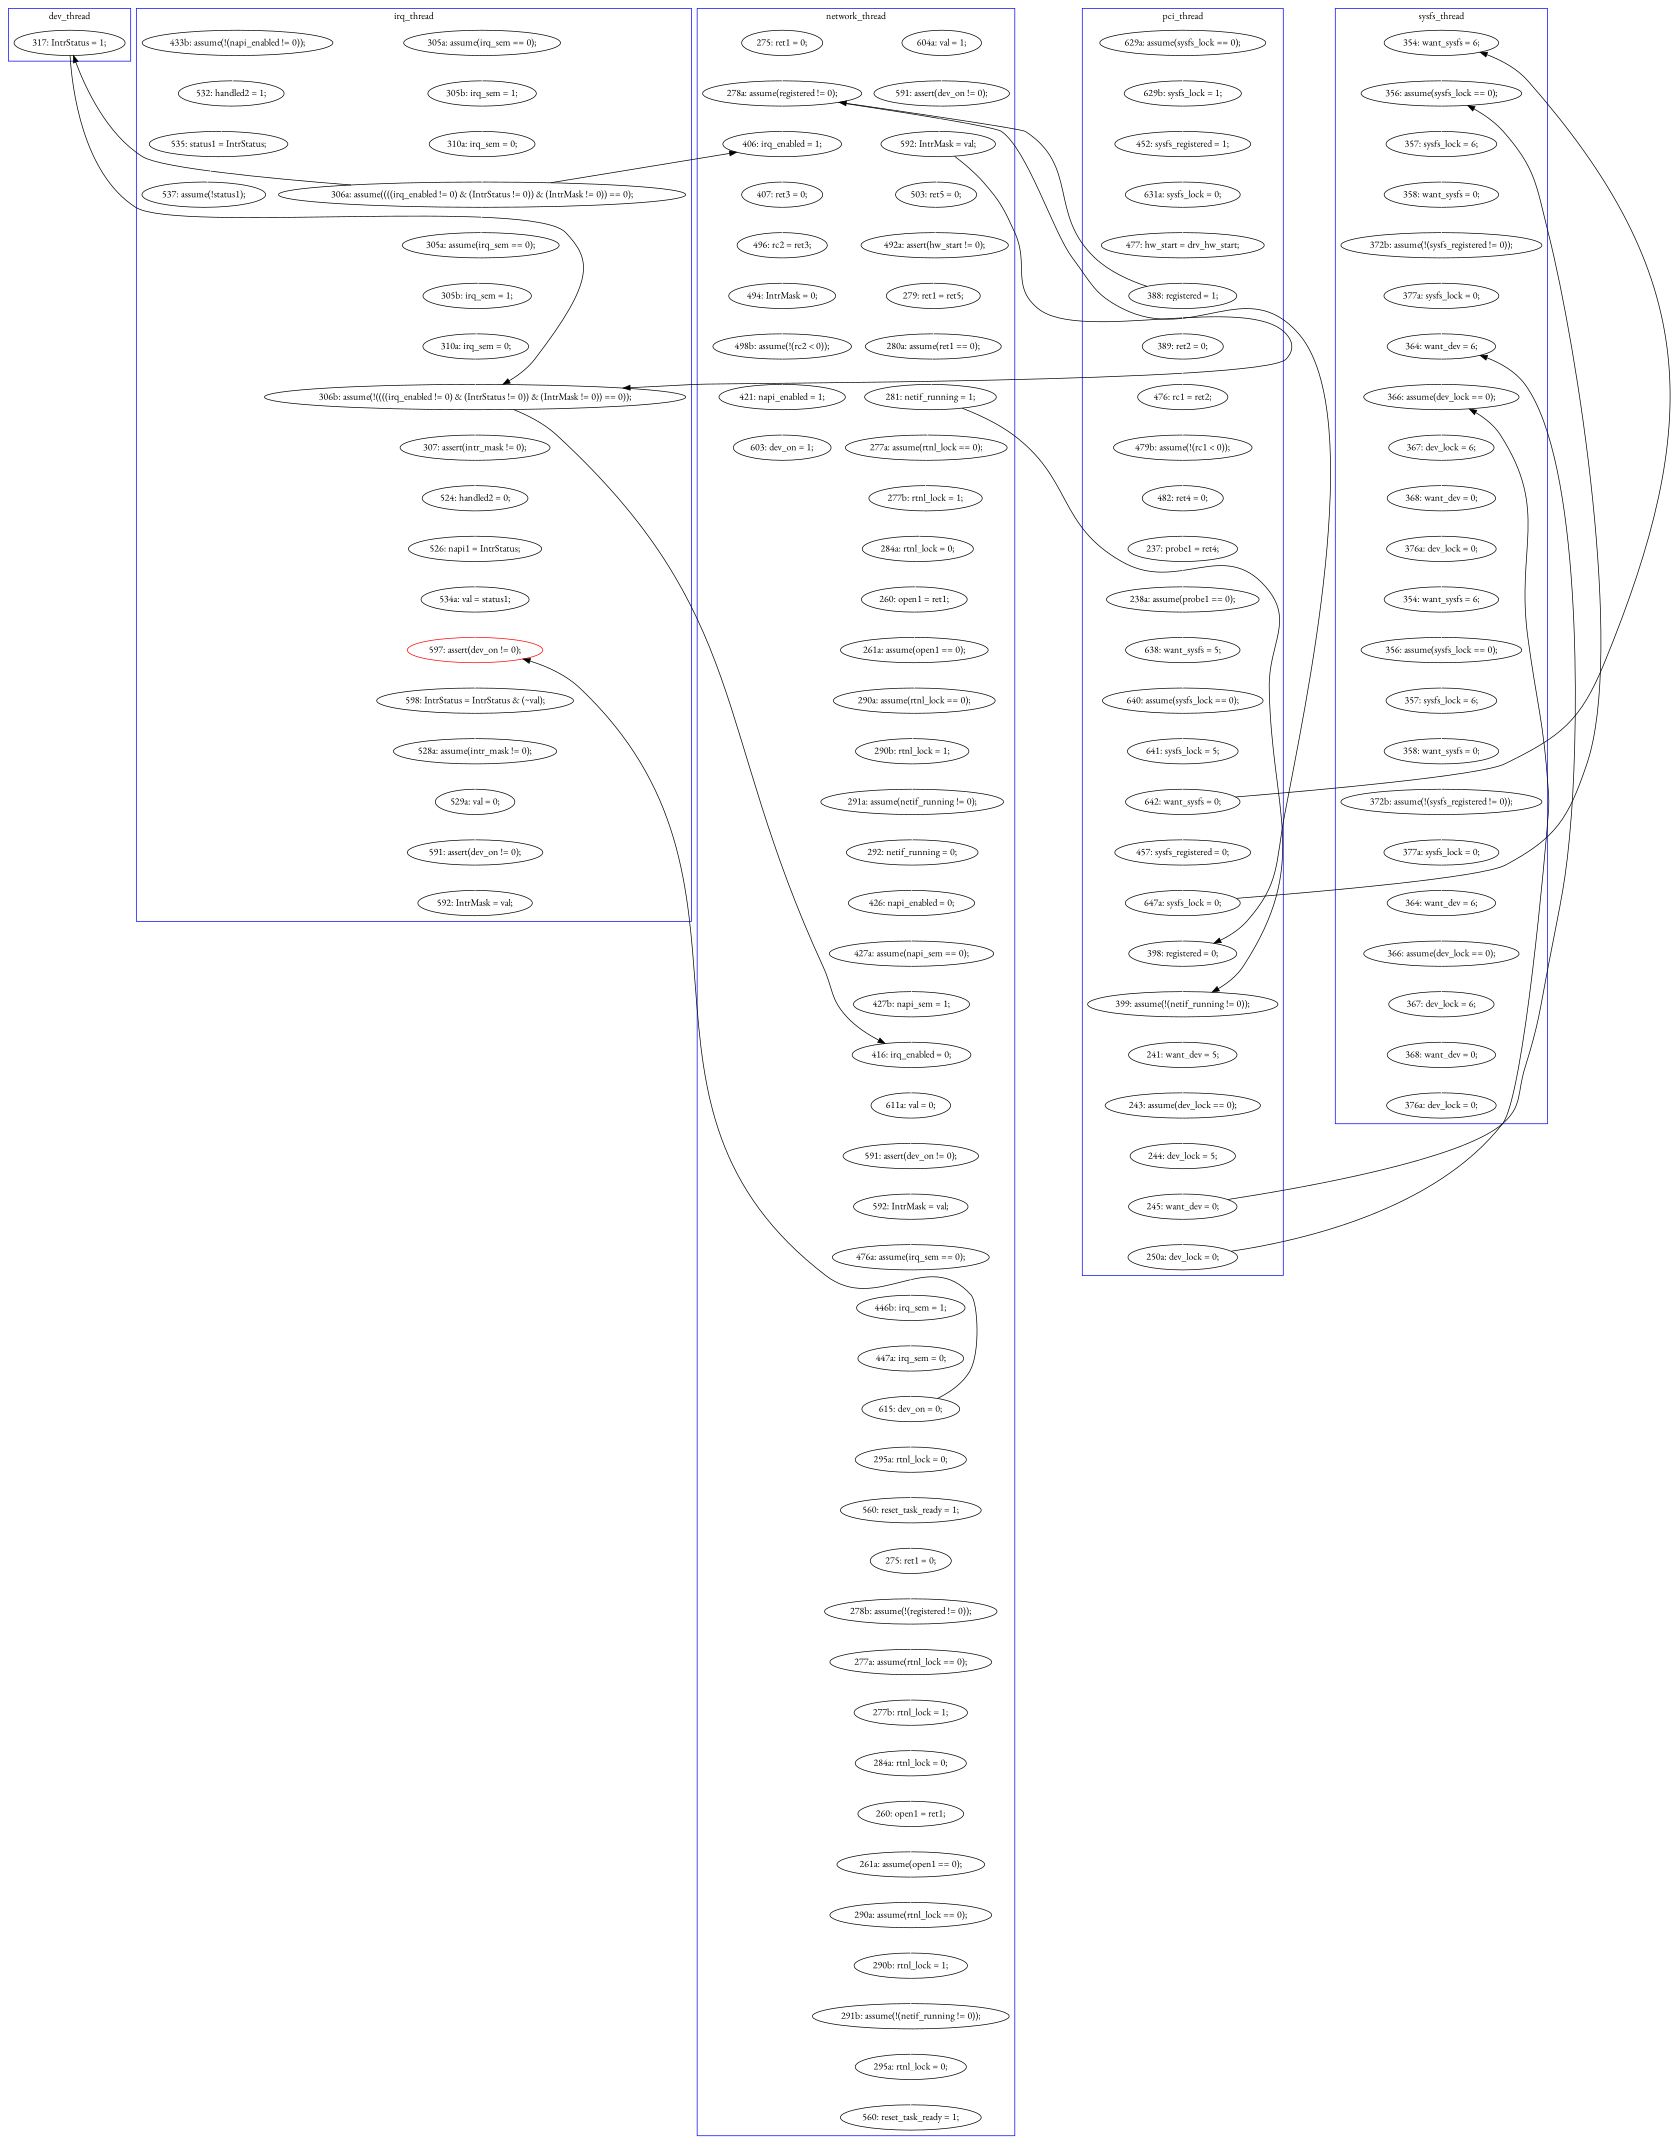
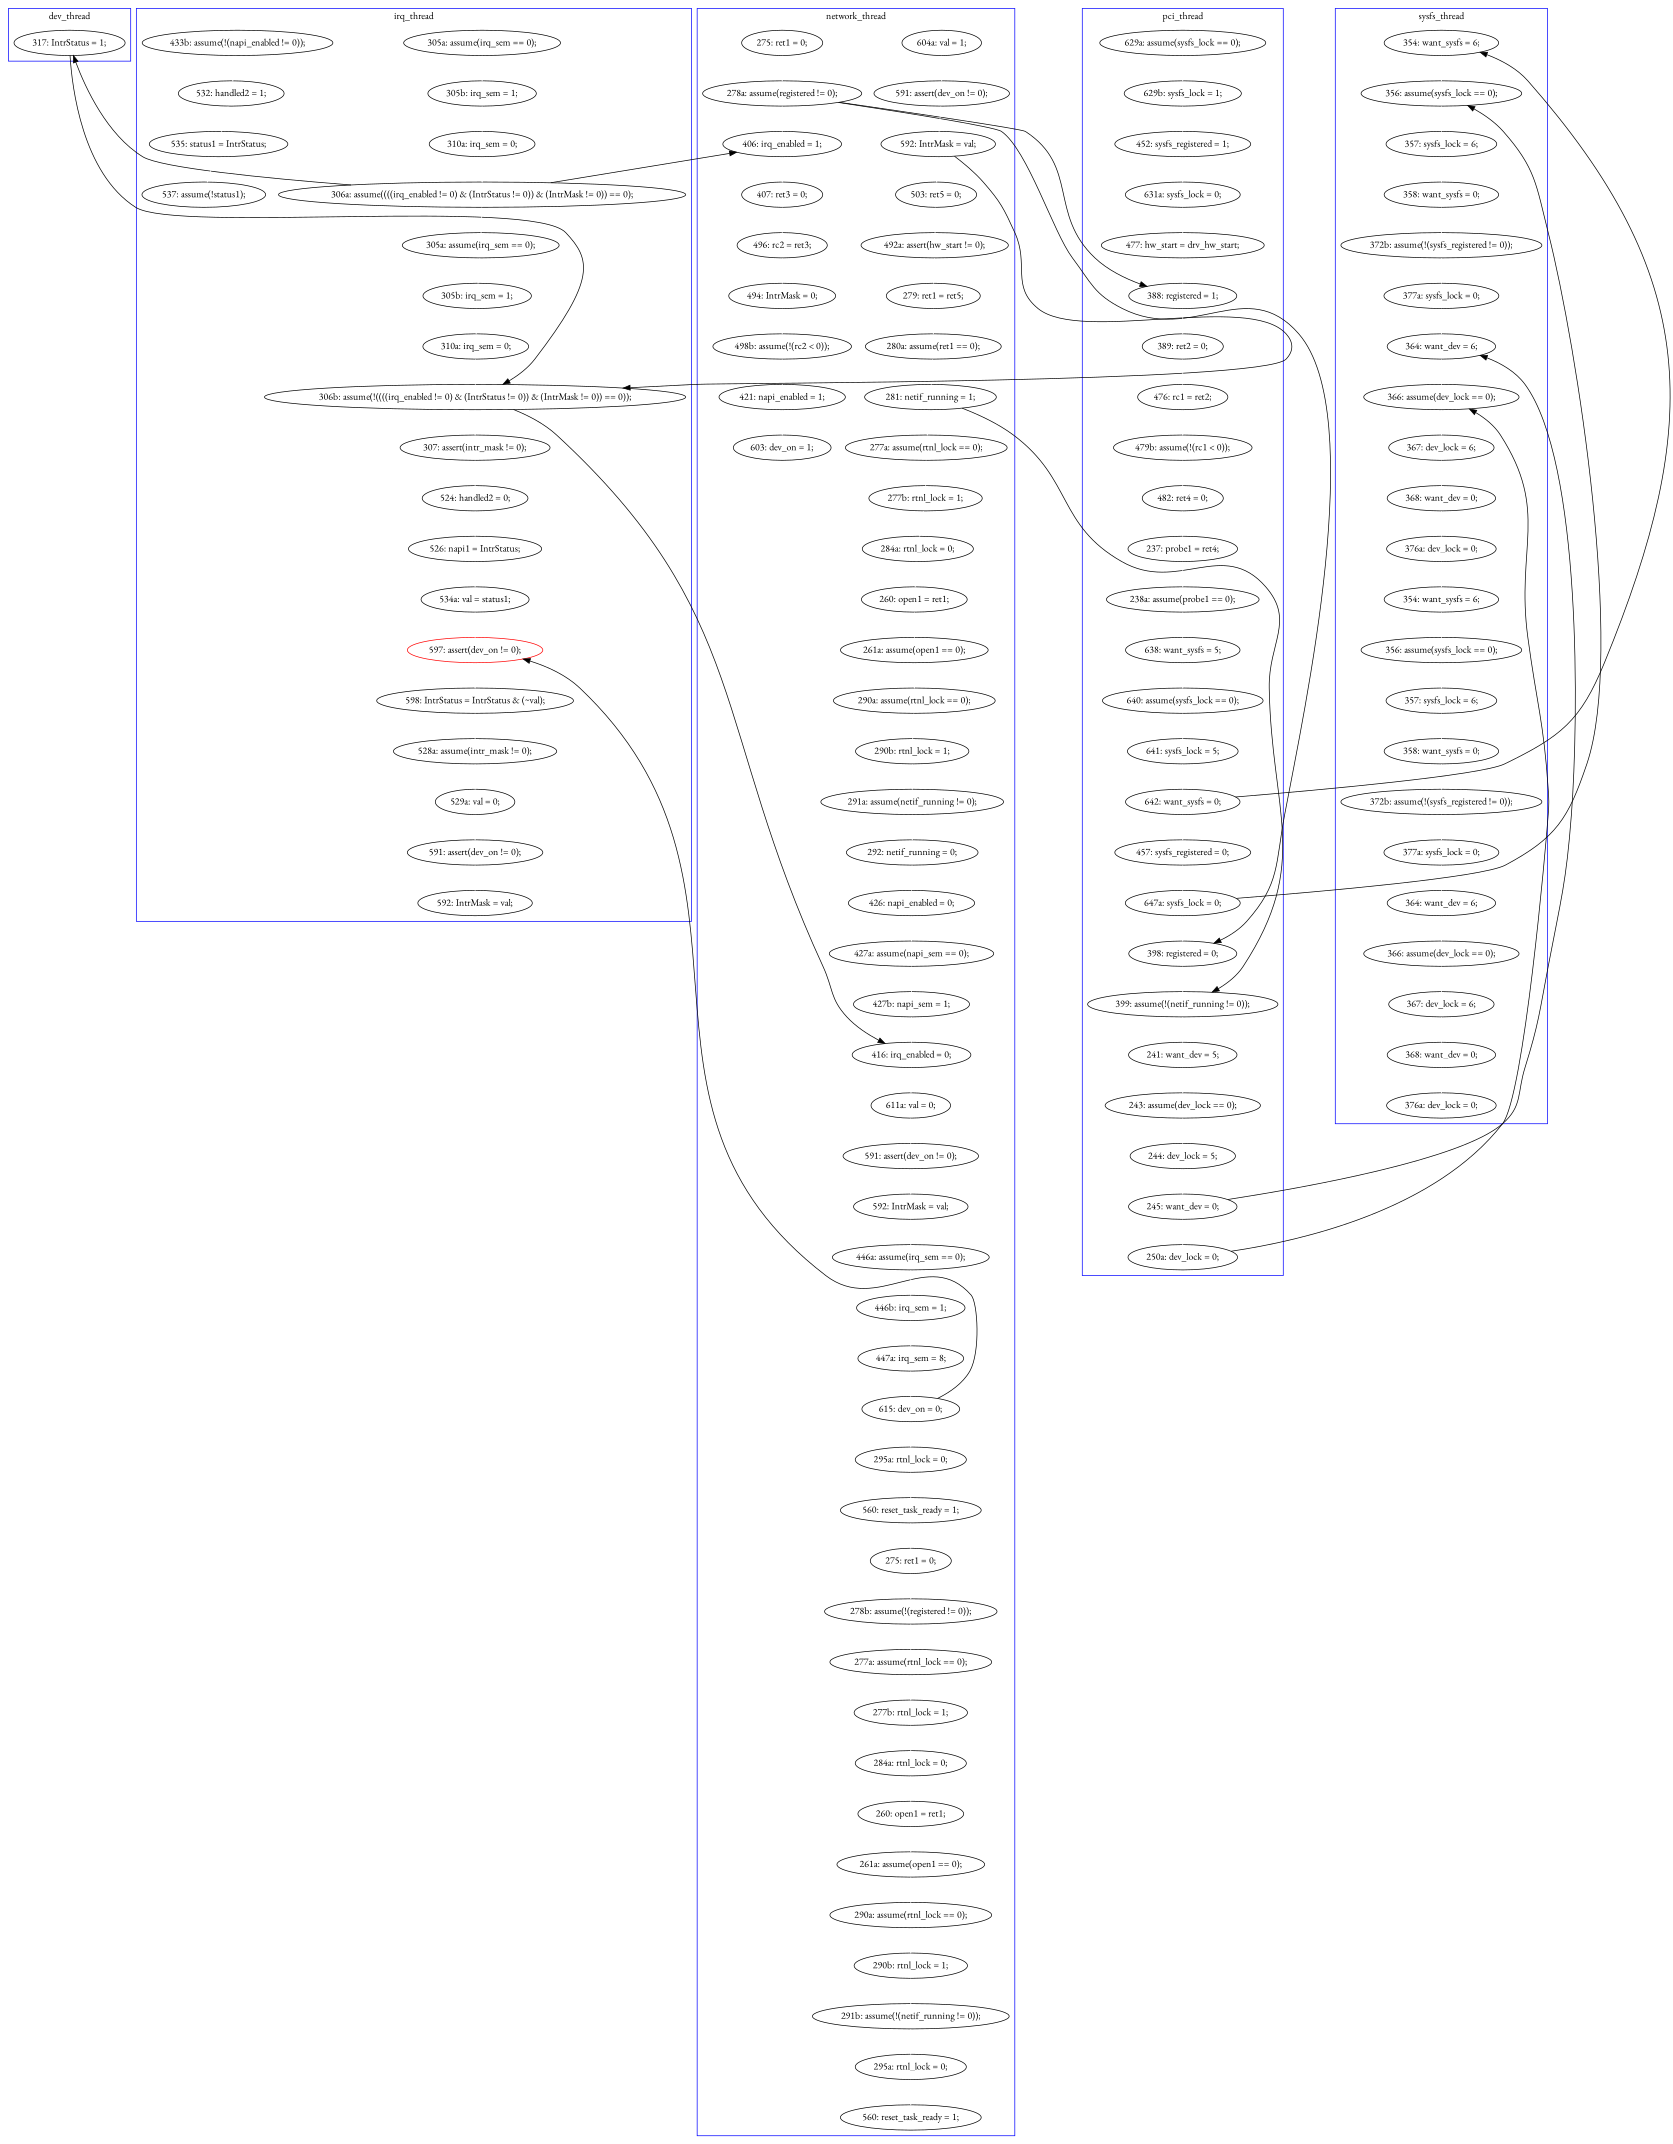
edge "388: registered = 1;" -> "278a: assume(registered != 0);": reversed
node "476a: assume(irq_sem == 0);": label "476a: assume(irq_sem == 0);" -> "446a: assume(irq_sem == 0);"
node "447a: irq_sem = 0;": label "447a: irq_sem = 0;" -> "447a: irq_sem = 8;"
